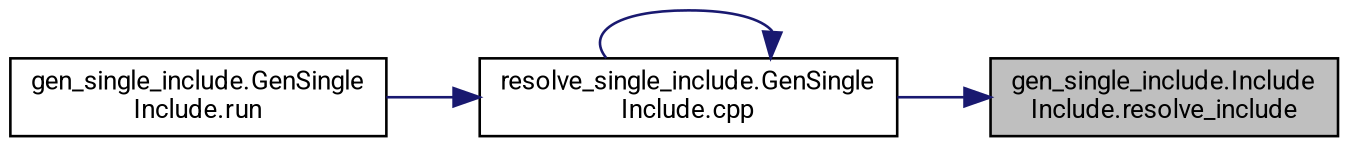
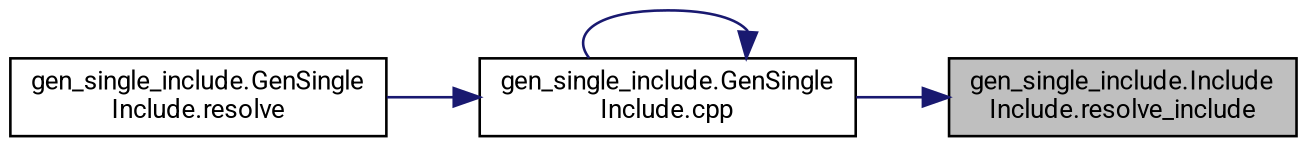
node "gen_single_include.GenSingle Include.run": label "gen_single_include.GenSingle Include.run" -> "gen_single_include.GenSingle Include.resolve"
node "resolve_single_include.GenSingle Include.cpp": label "resolve_single_include.GenSingle Include.cpp" -> "gen_single_include.GenSingle Include.cpp"
